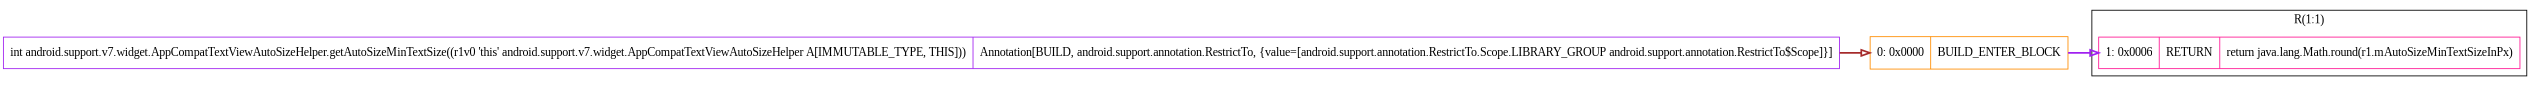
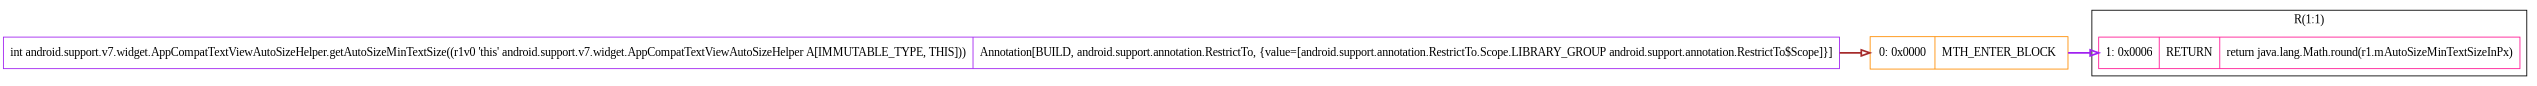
node "0: 0x0000": text "BUILD_ENTER_BLOCK" -> "MTH_ENTER_BLOCK"
